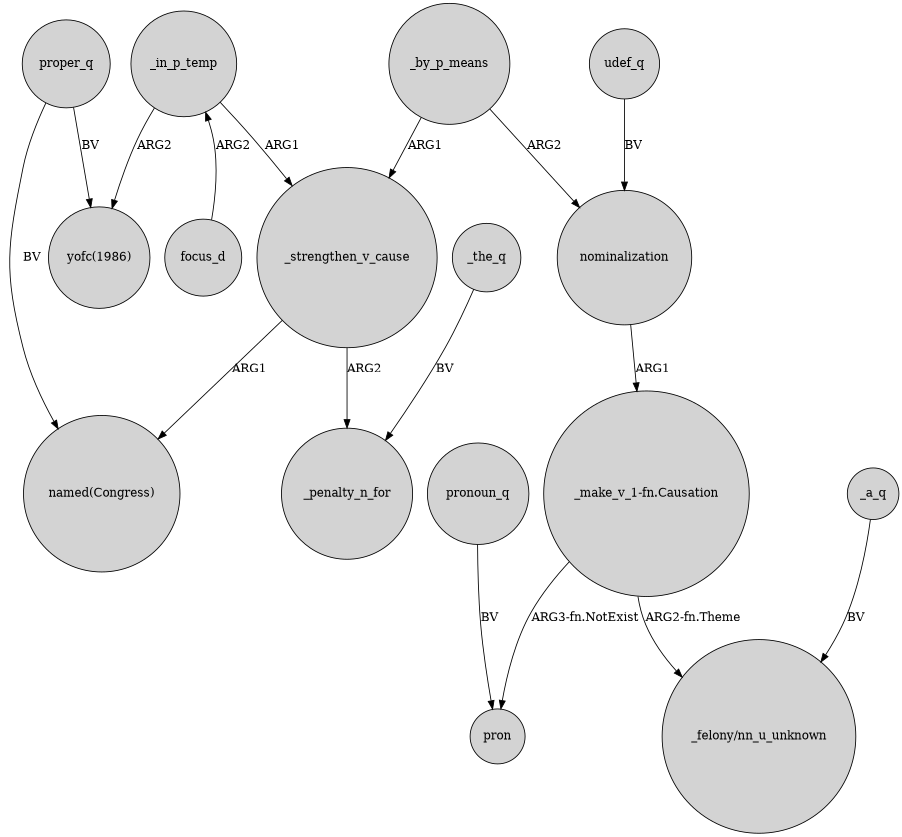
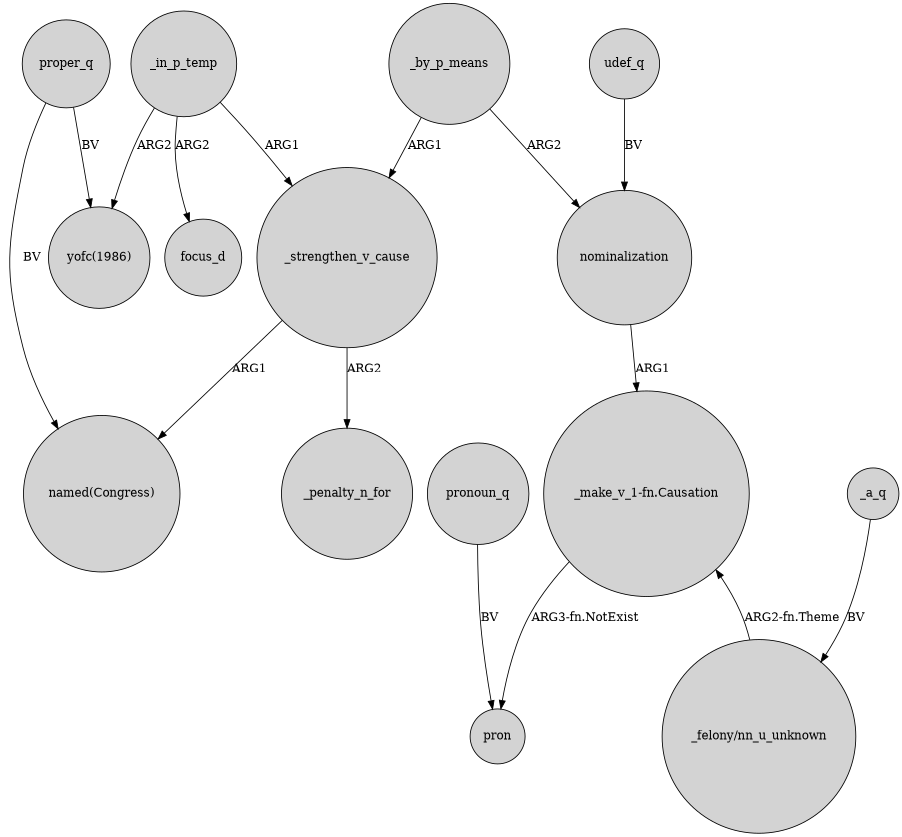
edge "focus_d" -> "_in_p_temp": reversed
node "_the_q": removed
edge "_make_v_1-fn.Causation" -> "_felony/nn_u_unknown": reversed
